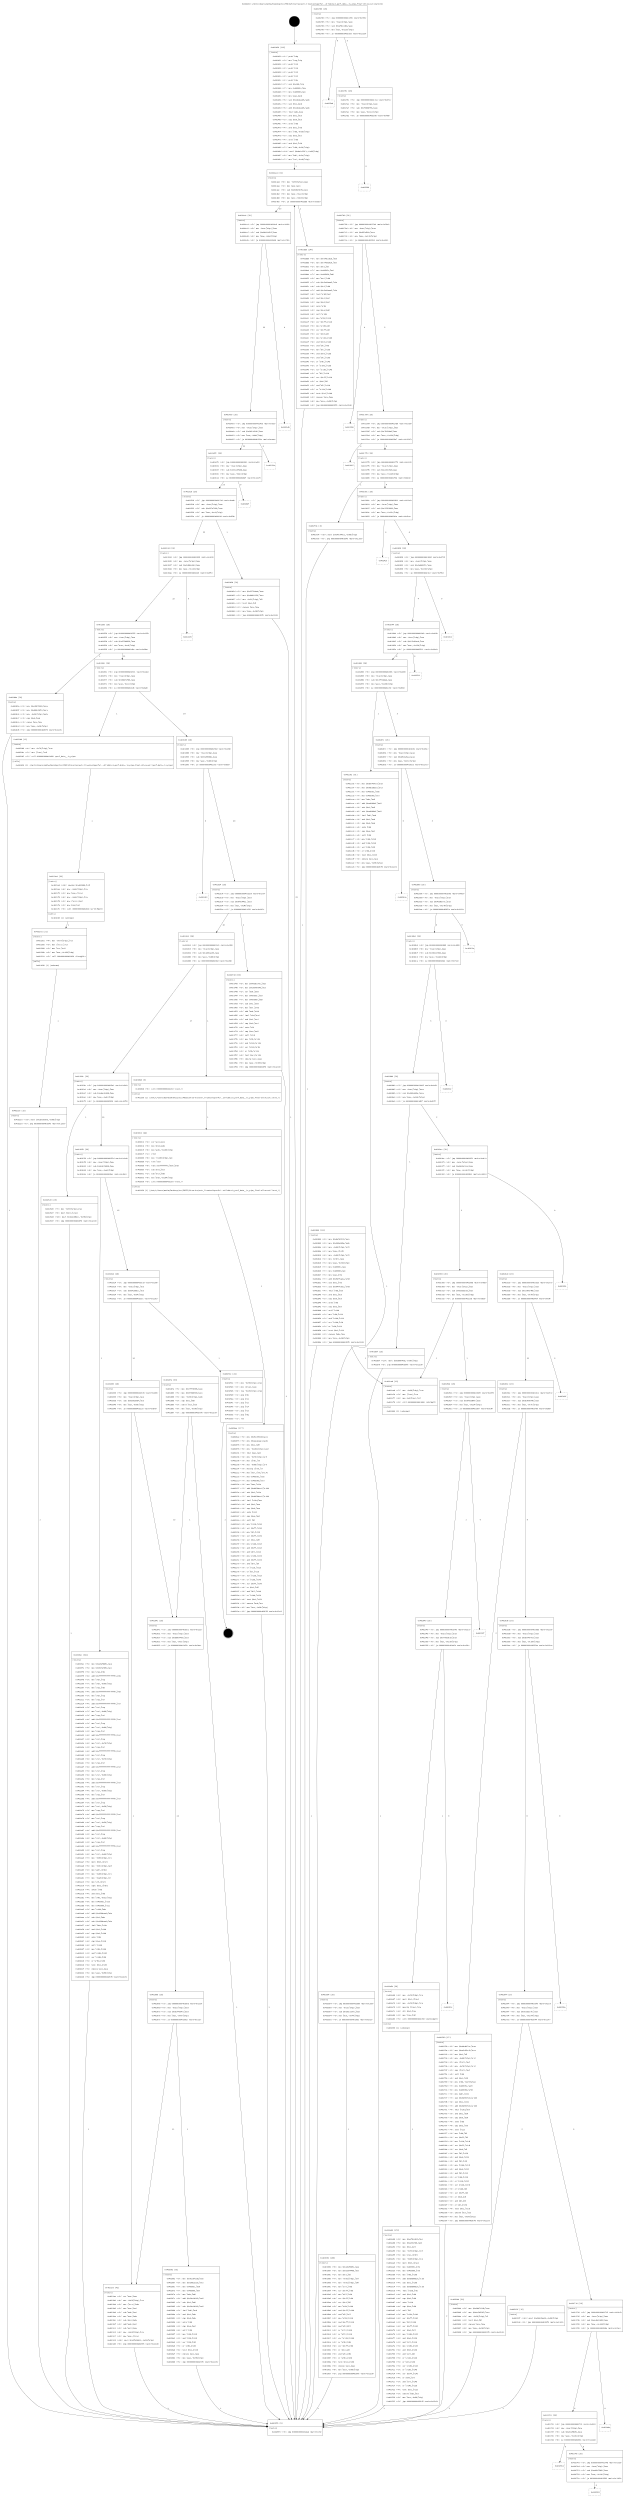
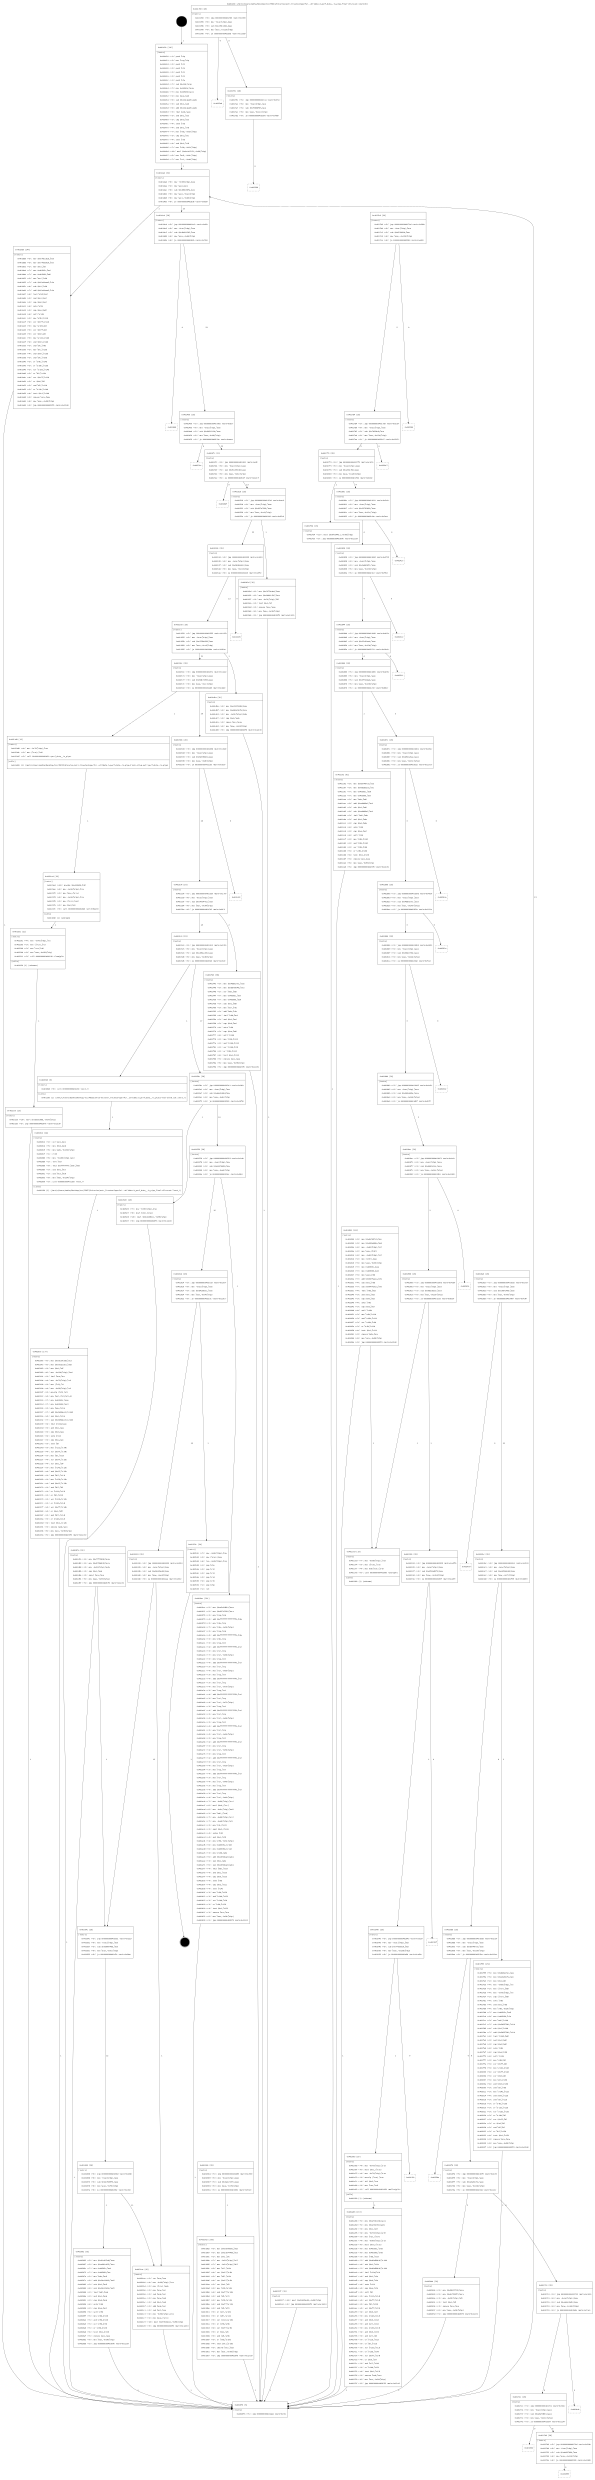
node "0x401d6f [15]": removed
